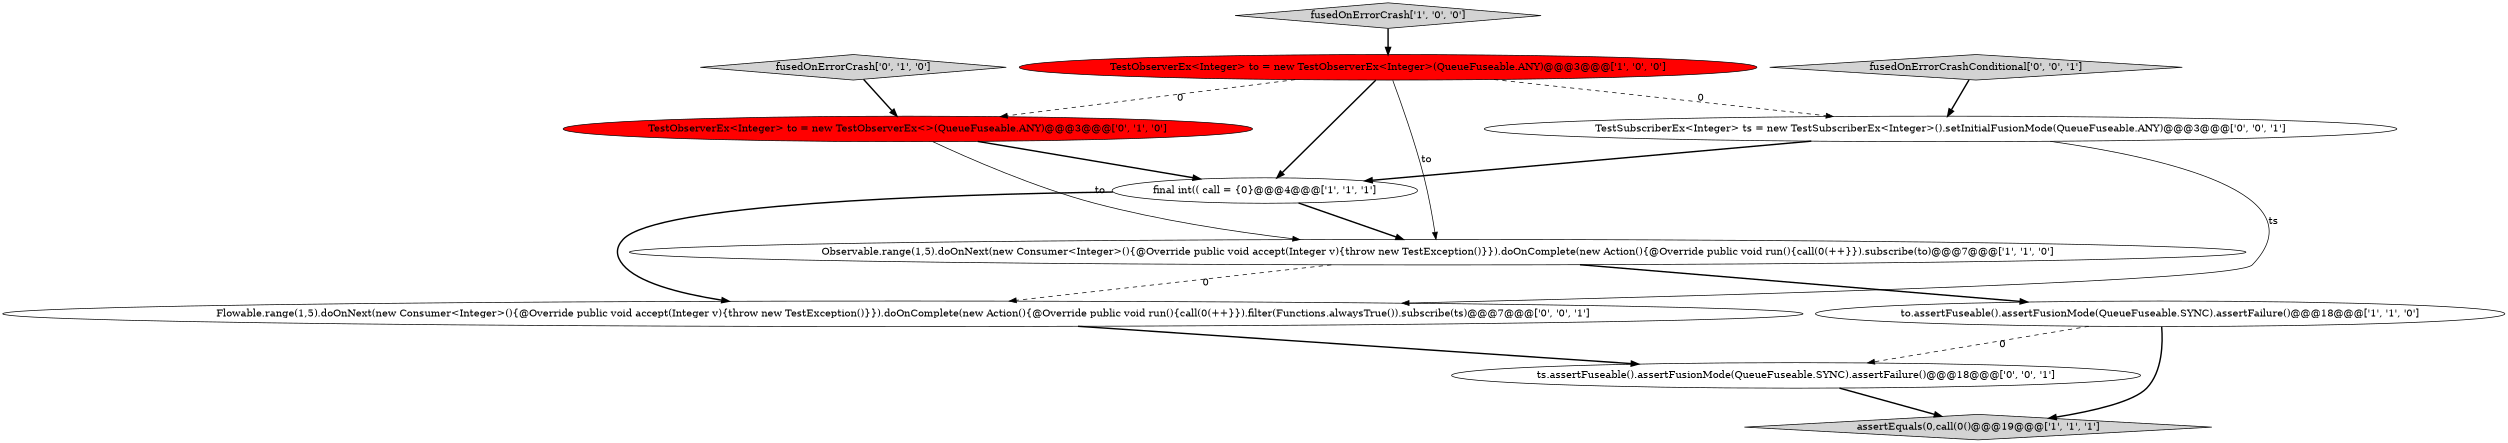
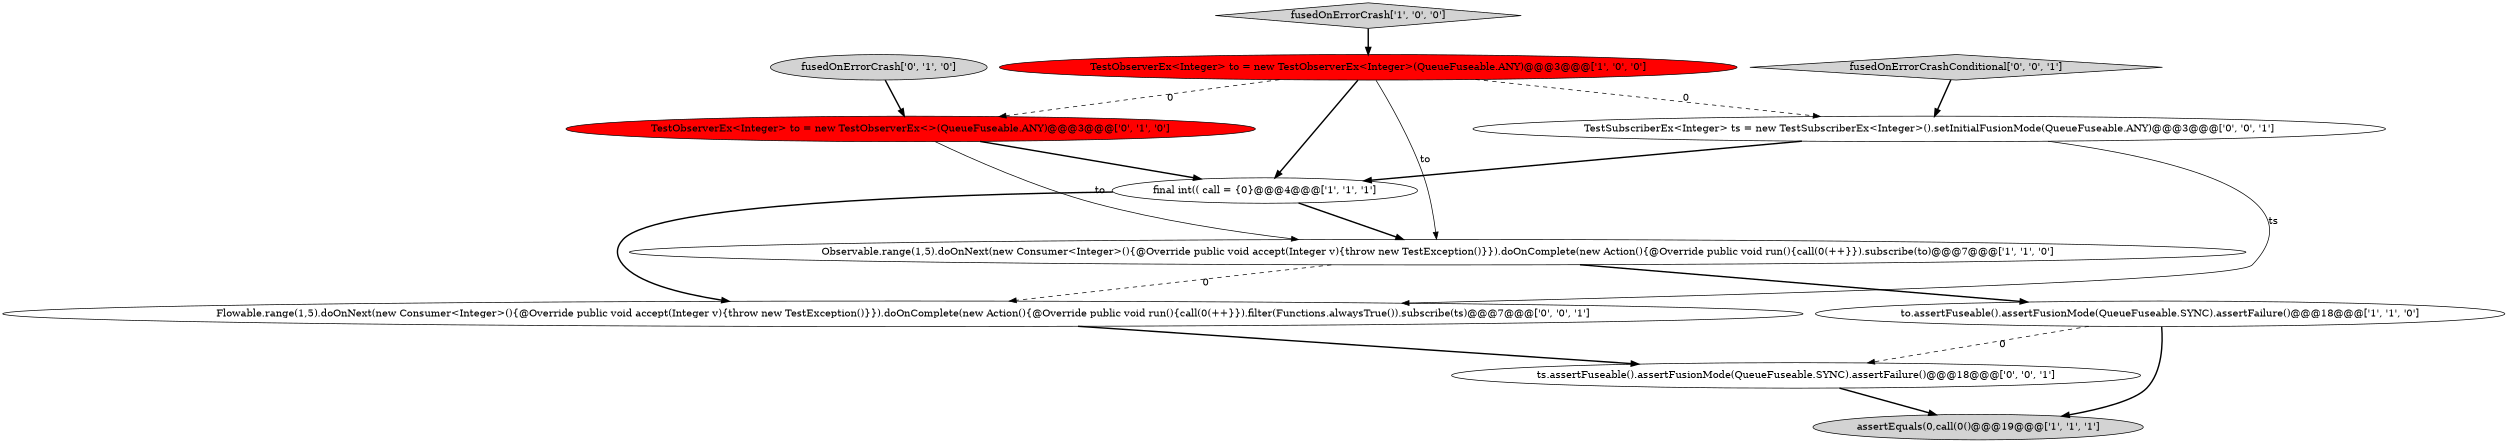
node "fusedOnErrorCrash['0', '1', '0']": shape diamond -> ellipse
node "assertEquals(0,call(0()@@@19@@@['1', '1', '1']": shape diamond -> ellipse
